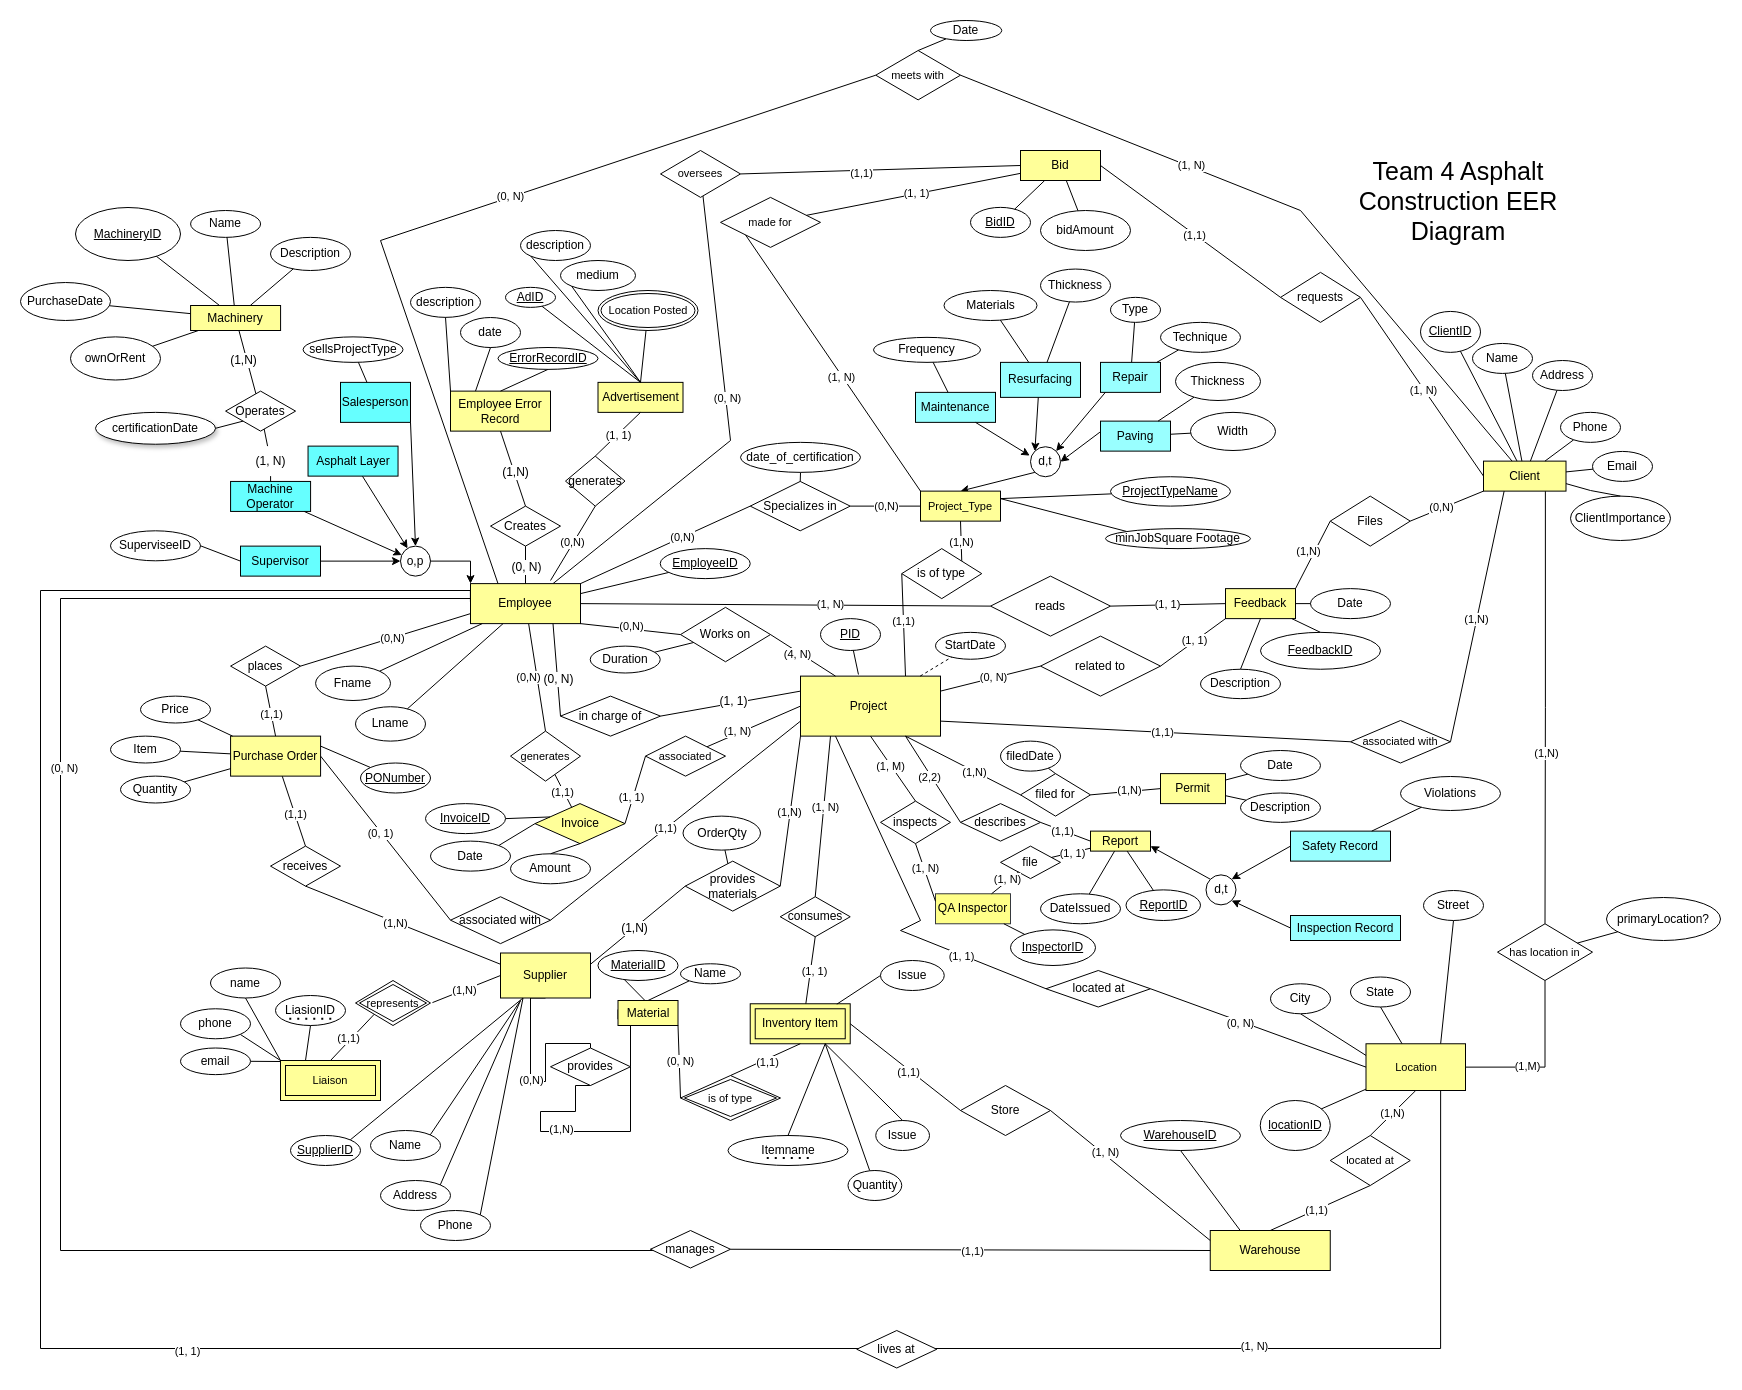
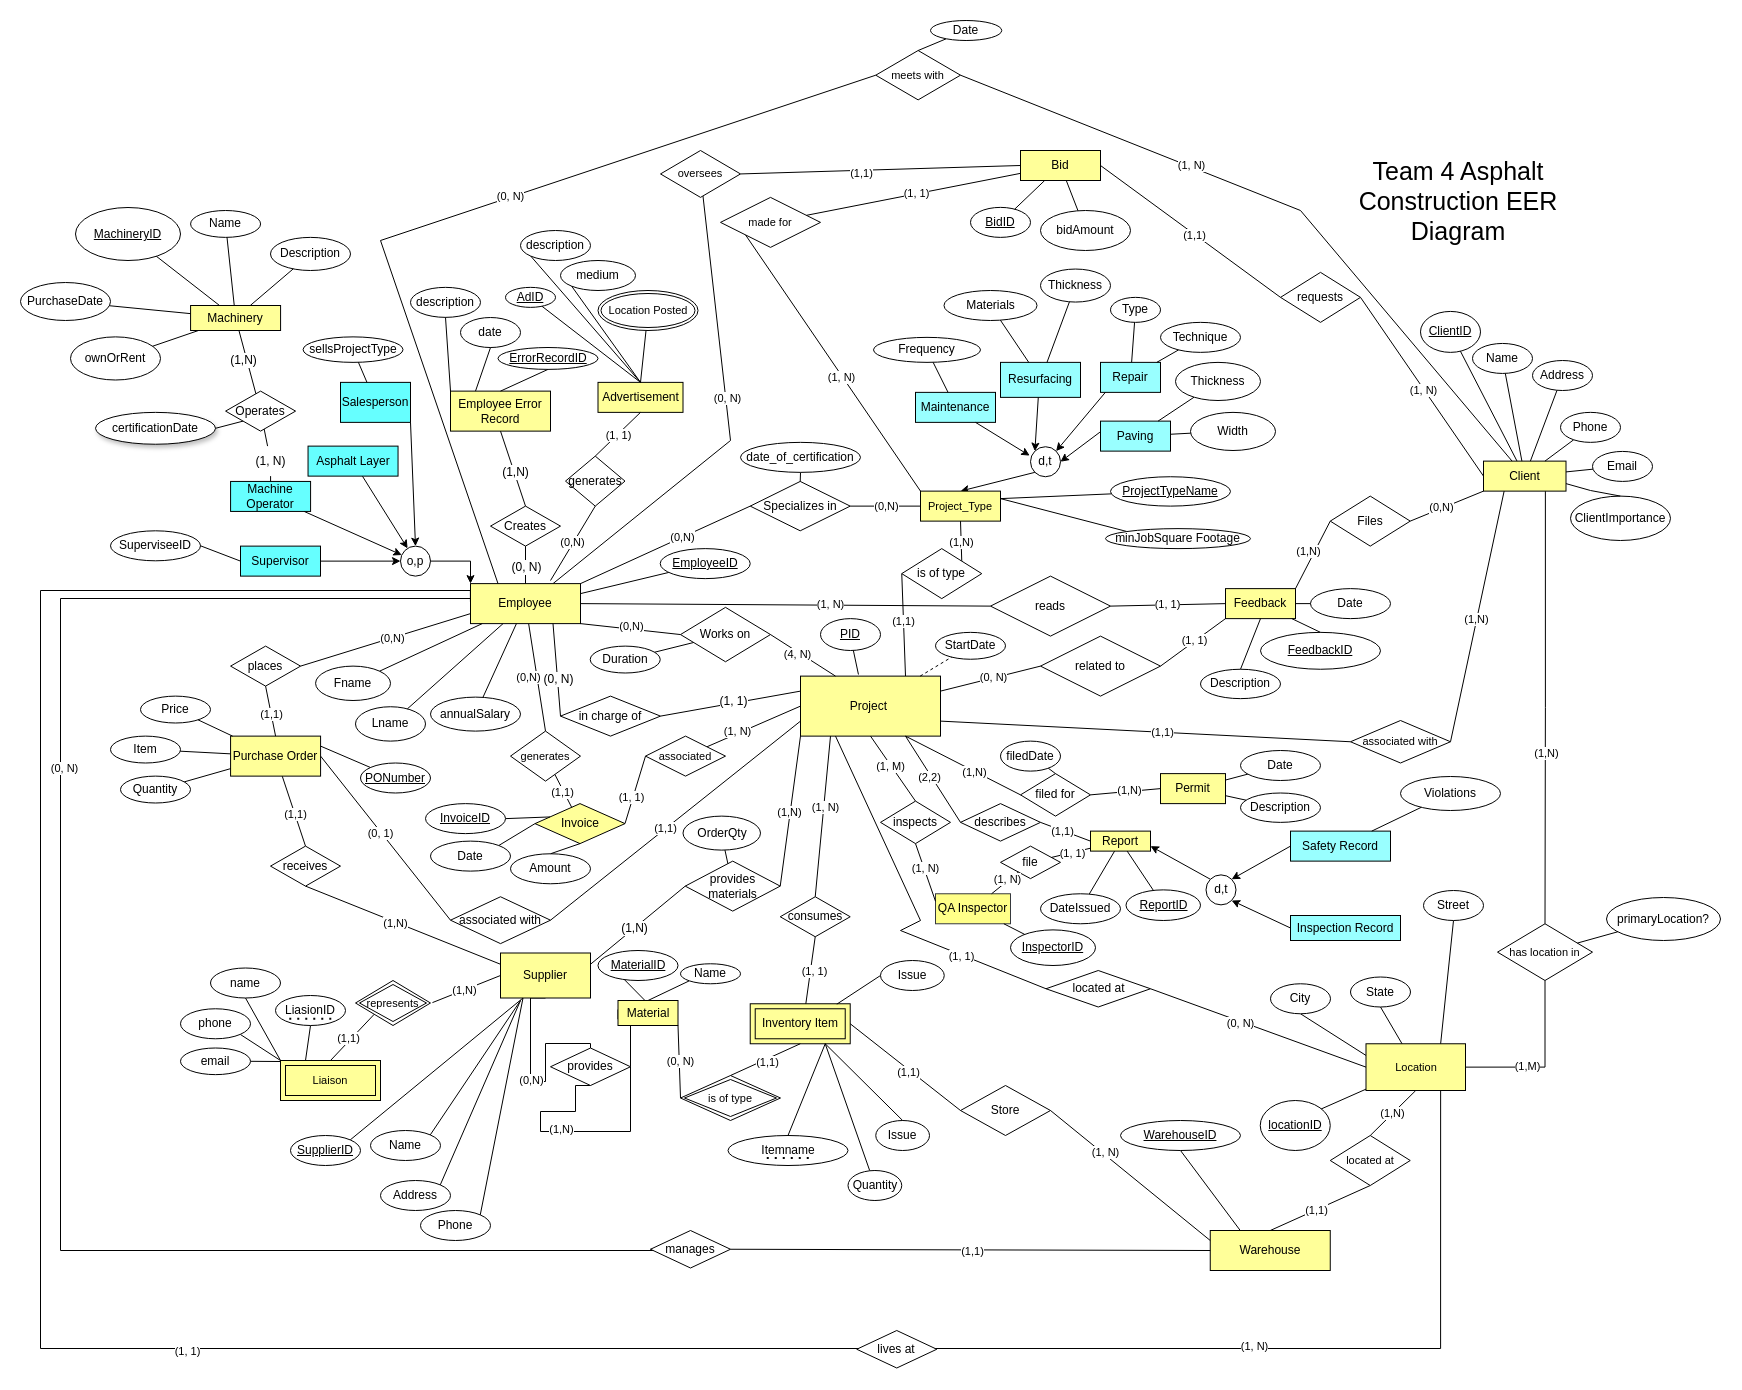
edge "Employee" -- "annualSalary": added
node "annualSalary": added
